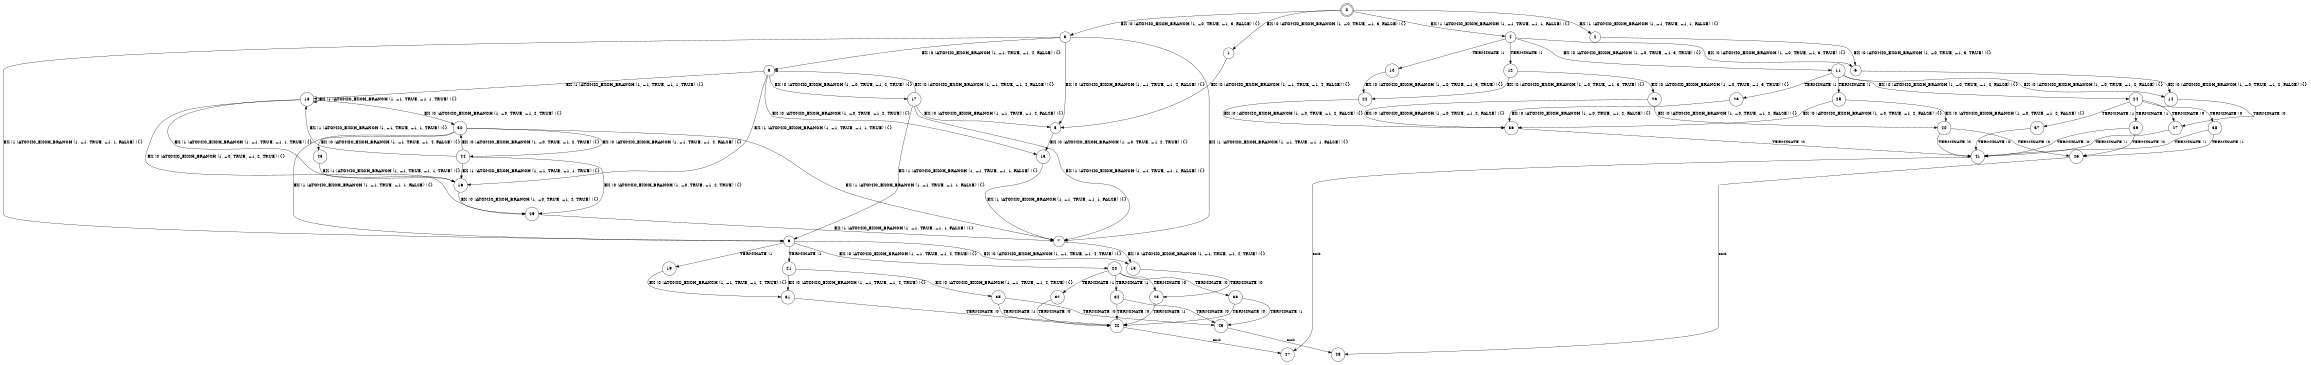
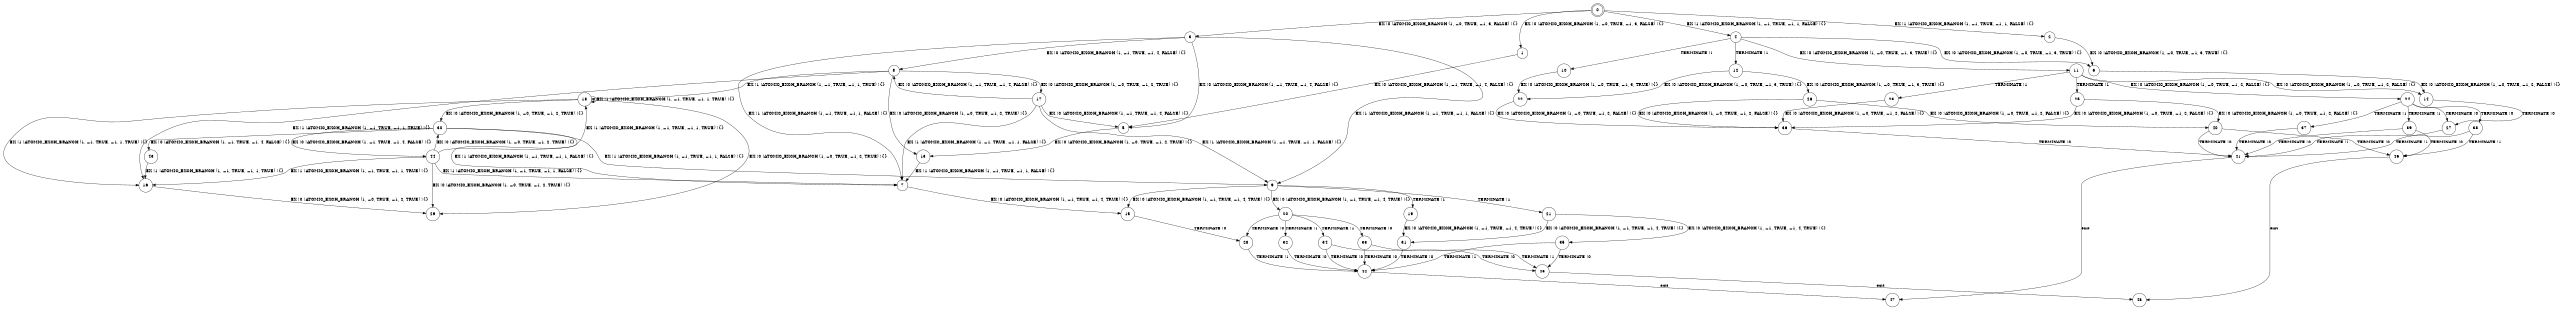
edge "29" -> "7": now "44" -> "7"
